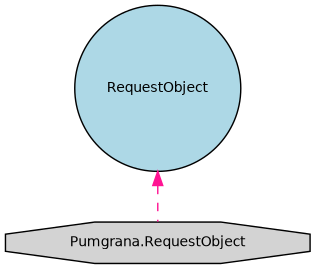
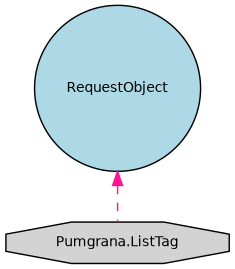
node "Pumgrana.RequestObject": label "Pumgrana.RequestObject" -> "Pumgrana.ListTag"
